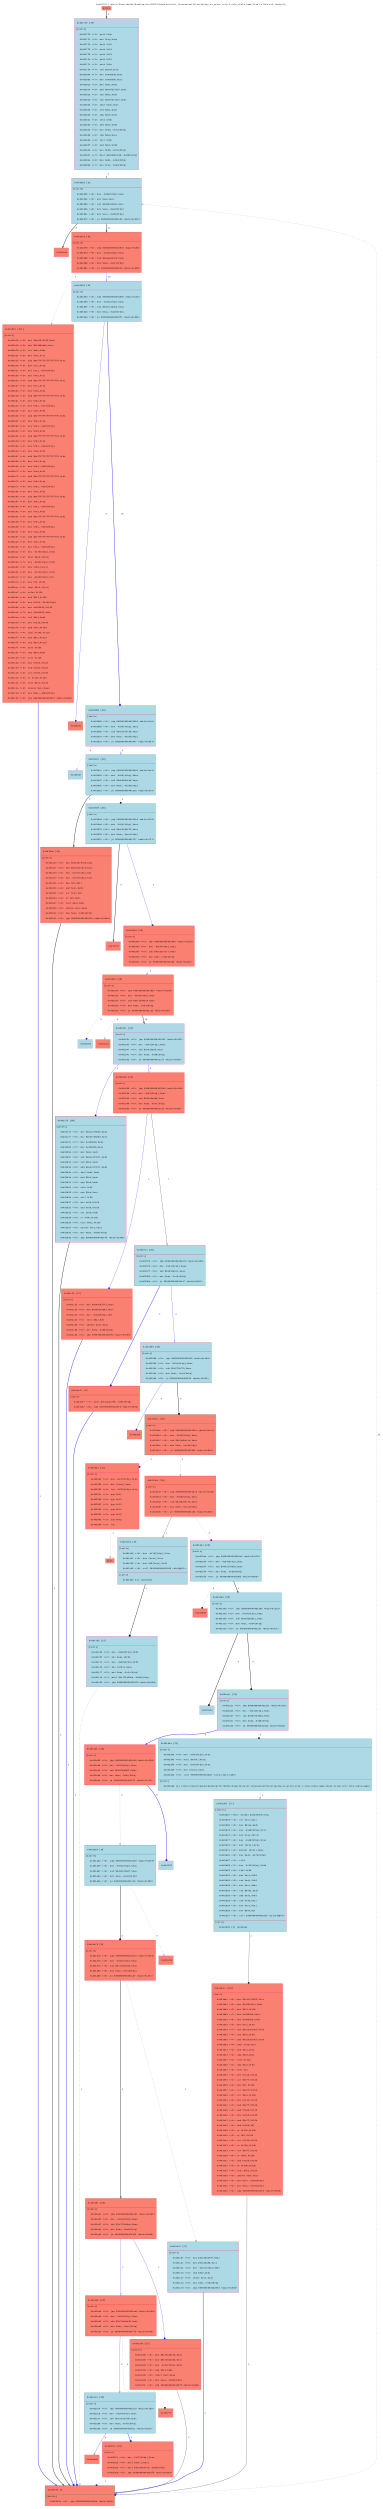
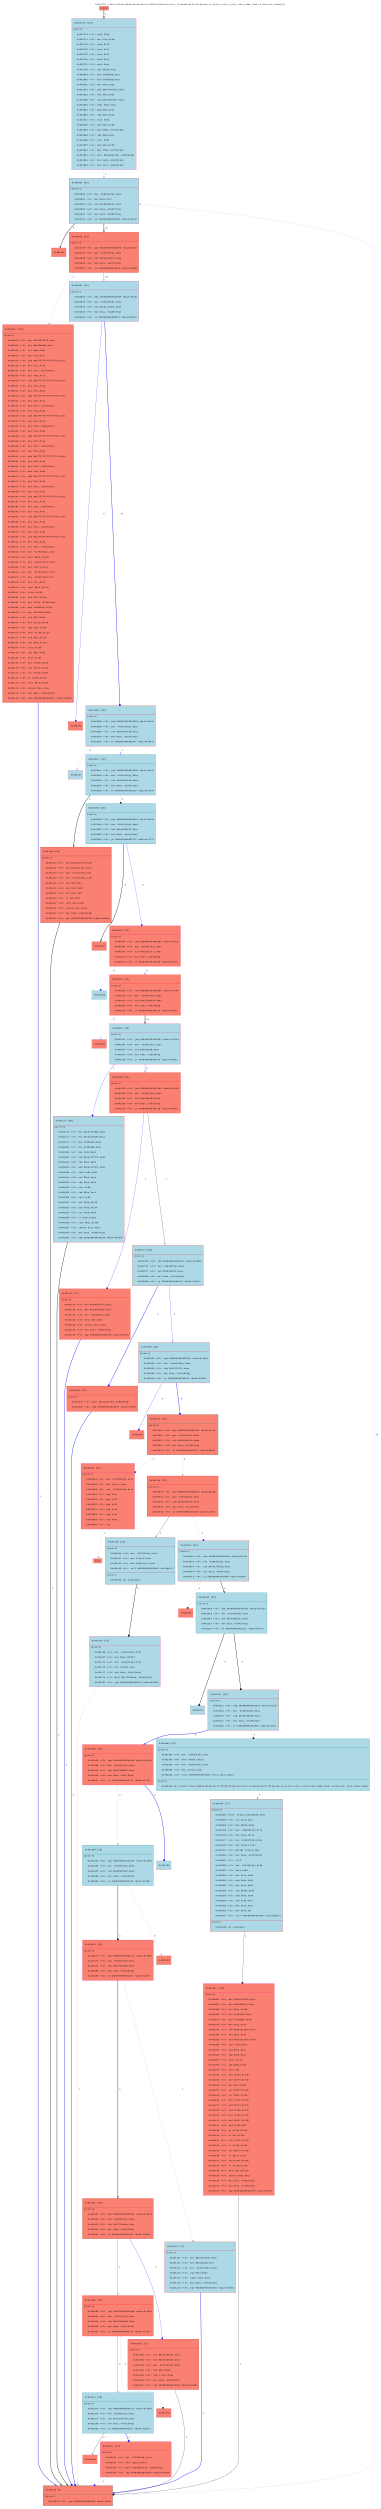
edge "0x401920 [28]" -> "0x401e53": now "0x401904 [28]" -> "0x401e53"
edge "0x401990 [28]" -> "0x4019ac [28]": color black -> blue
